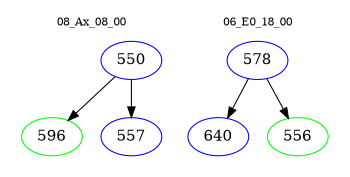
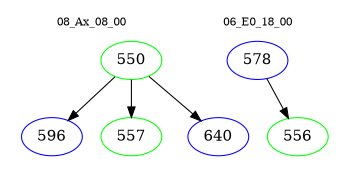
node "550": color blue -> green
edge "578" -> "640": now "550" -> "640"
node "596": color green -> blue
node "557": color blue -> green
